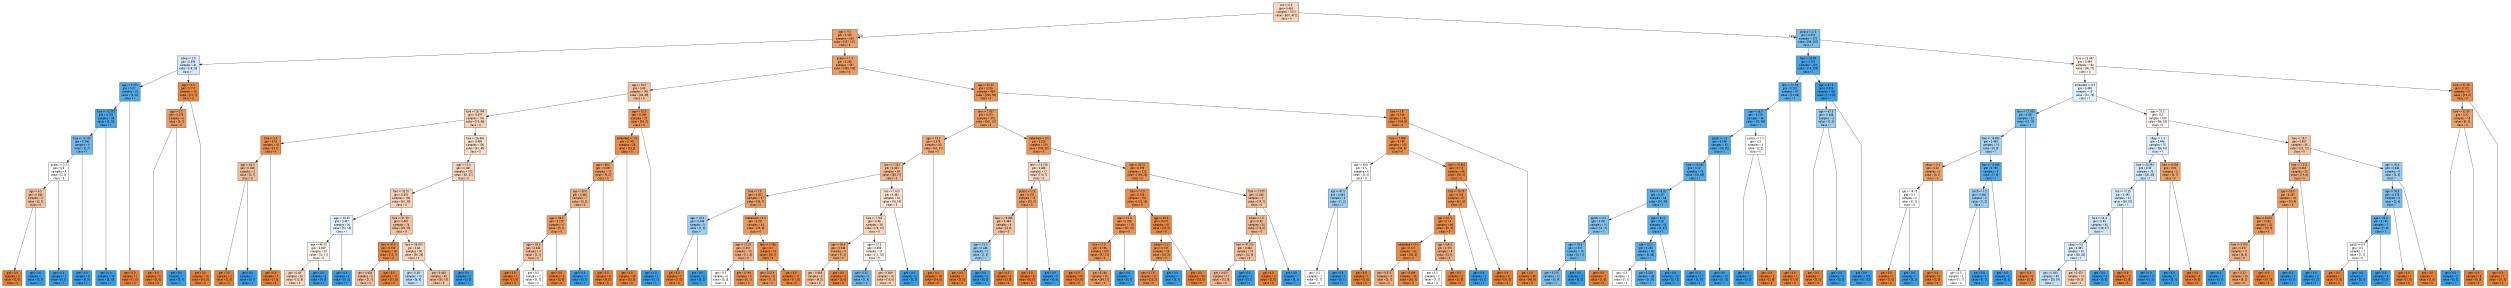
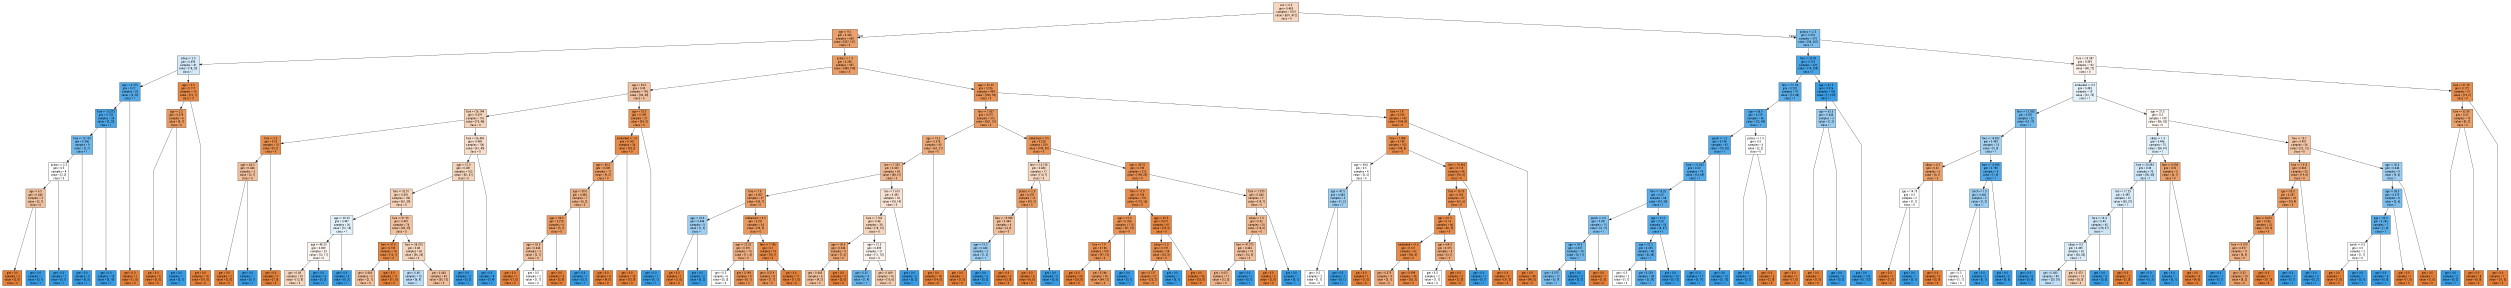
node "gini = 0.0 samples = 4 value = [0, 4] class = 1": added
node "gini = 0.0 samples = 8 value = [0, 8] class = 1": fillcolor #e58139f1 -> #399de5ff
